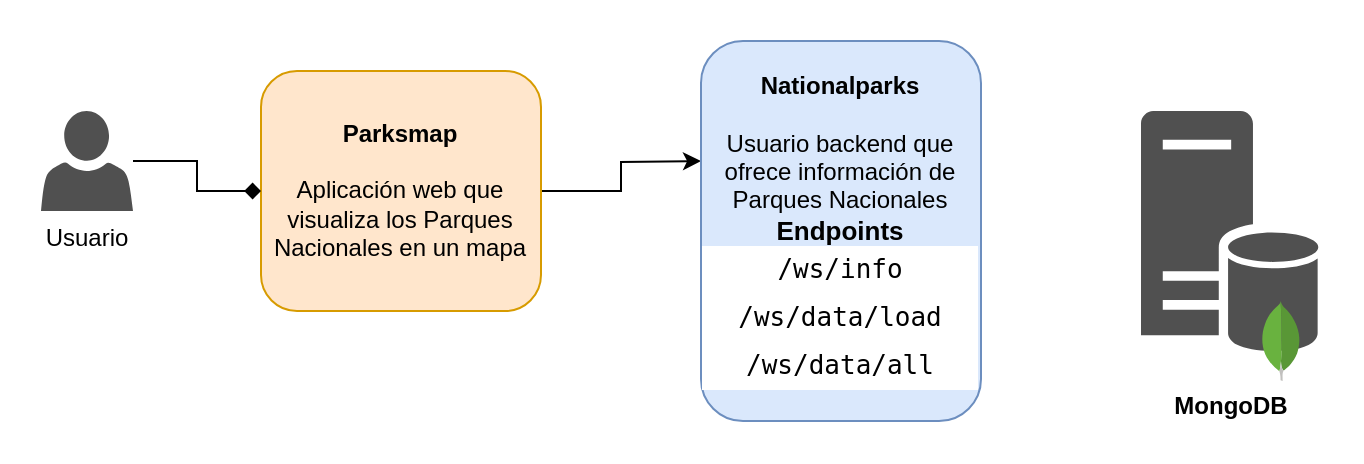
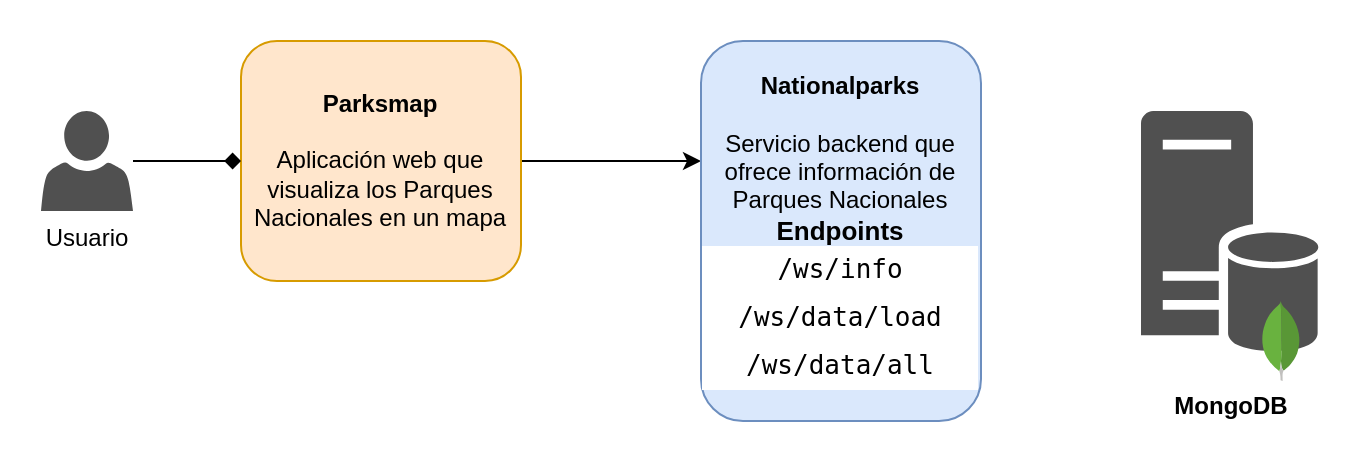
node "Parksmap Aplicación web que visualiza los Parques Nacionales en un mapa": moved (401, 191) -> (381, 161)
node "Nationalparks Usuario backend que ofrece información de Parques Nacionales Endpoints /ws/info /ws/data/load /ws/data/all": label "Nationalparks Usuario backend que ofrece información de Parques Nacionales Endpoints /ws/info /ws/data/load /ws/data/all" -> "Nationalparks Servicio backend que ofrece información de Parques Nacionales Endpoints /ws/info /ws/data/load /ws/data/all"
